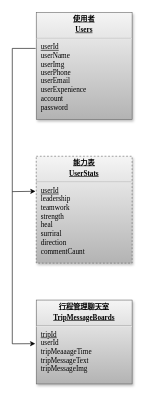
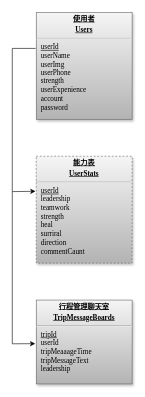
node "使用者 Users userId userName userImg userPhone userEmail userExpenience account password": label "使用者 Users userId userName userImg userPhone userEmail userExpenience account password" -> "使用者 Users userId userName userImg userPhone strength userExpenience account password"
node "行程管理聊天室 TripMessageBoards tripId userId tripMeaaageTime tripMessageText tripMessageImg": label "行程管理聊天室 TripMessageBoards tripId userId tripMeaaageTime tripMessageText tripMessageImg" -> "行程管理聊天室 TripMessageBoards tripId userId tripMeaaageTime tripMessageText leadership"
